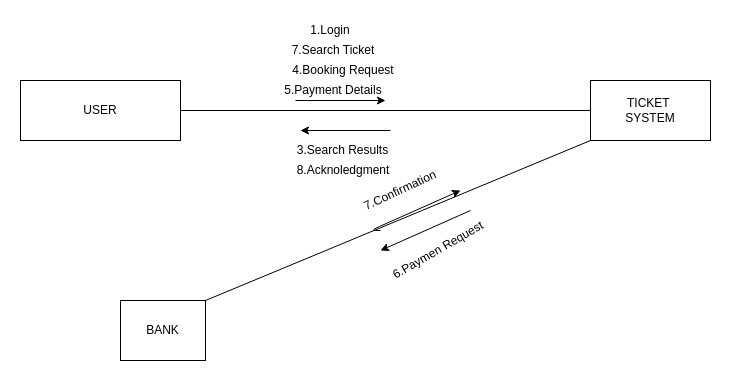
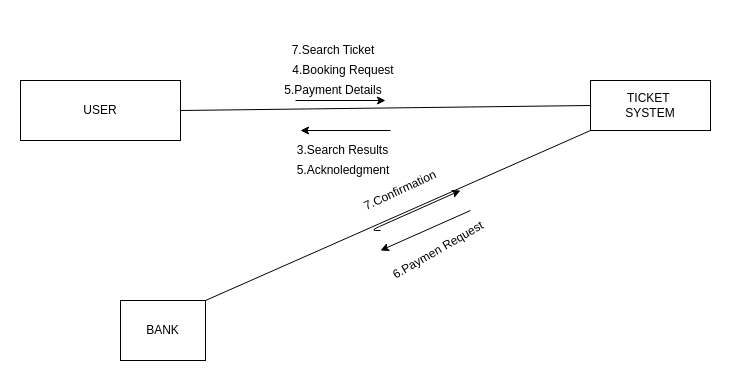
node "1.Login": removed
node "TICKET SYSTEM": size 120x60 -> 120x50
node "8.Acknoledgment": label "8.Acknoledgment" -> "5.Acknoledgment"
